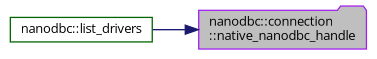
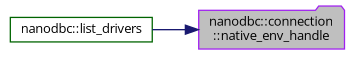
node "nanodbc::connection ::native_nanodbc_handle": label "nanodbc::connection ::native_nanodbc_handle" -> "nanodbc::connection ::native_env_handle"
